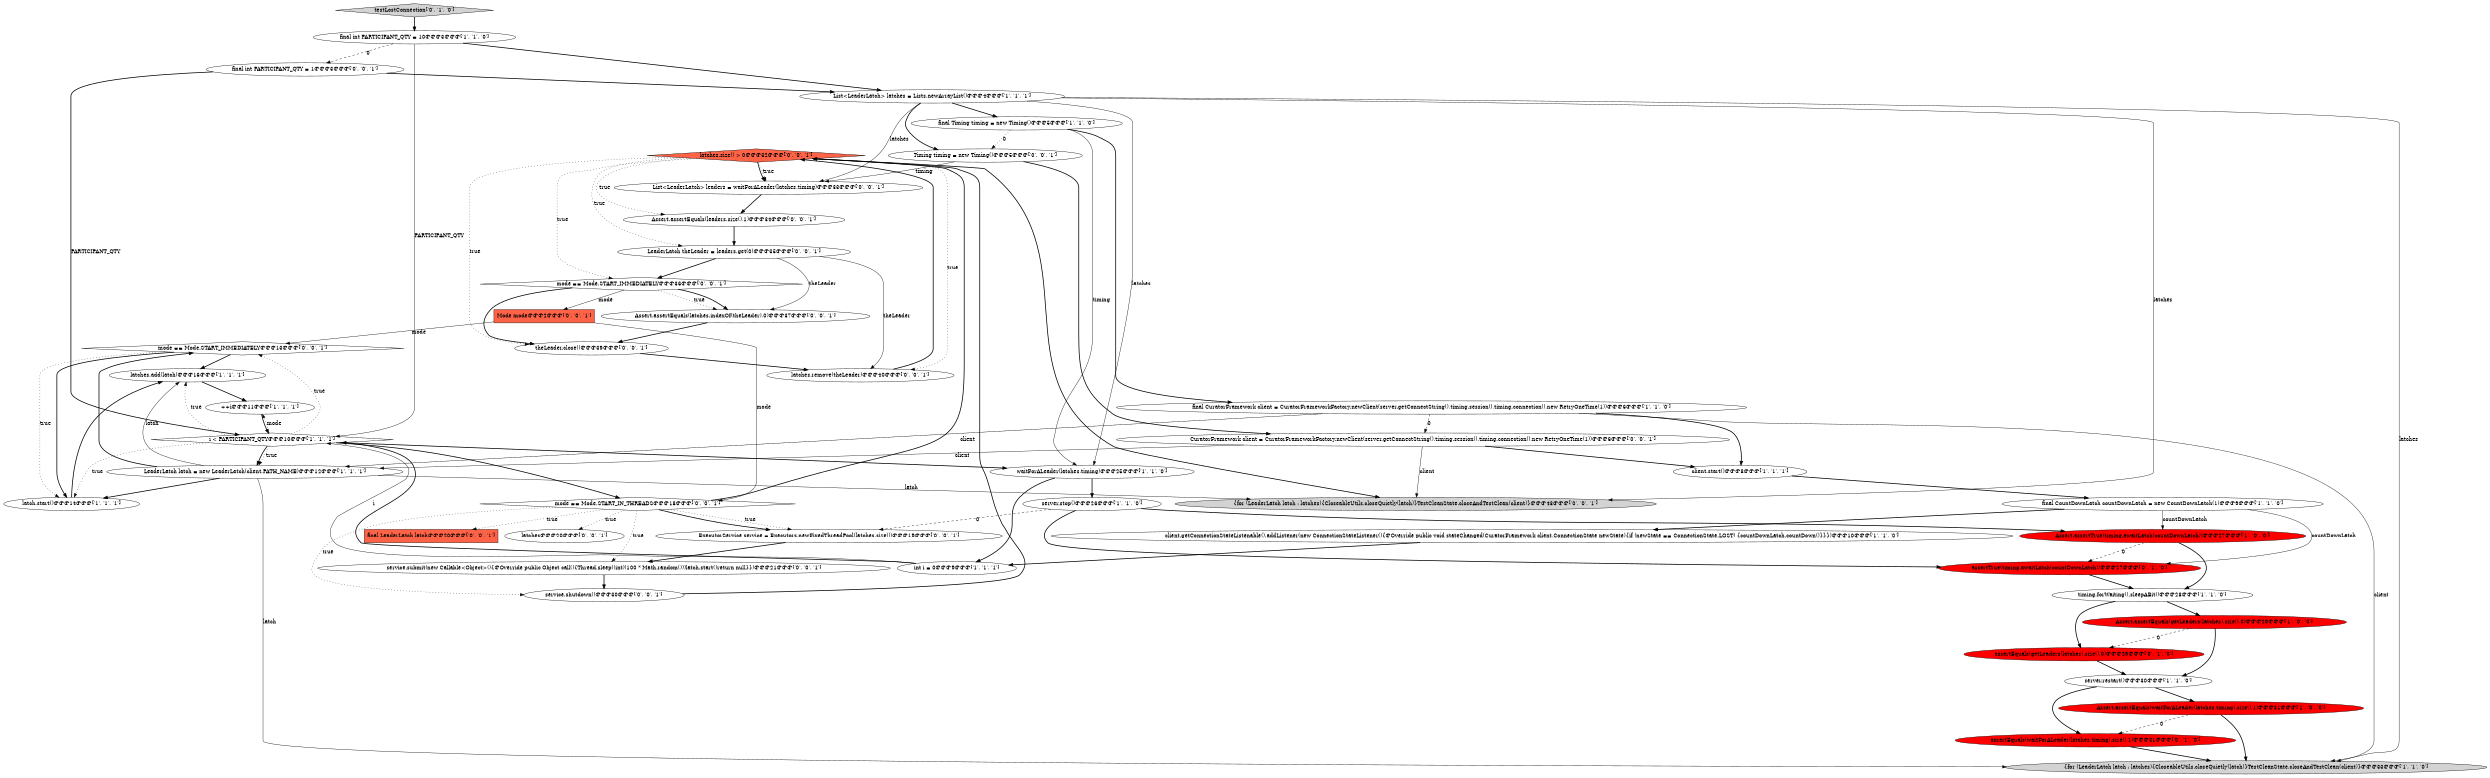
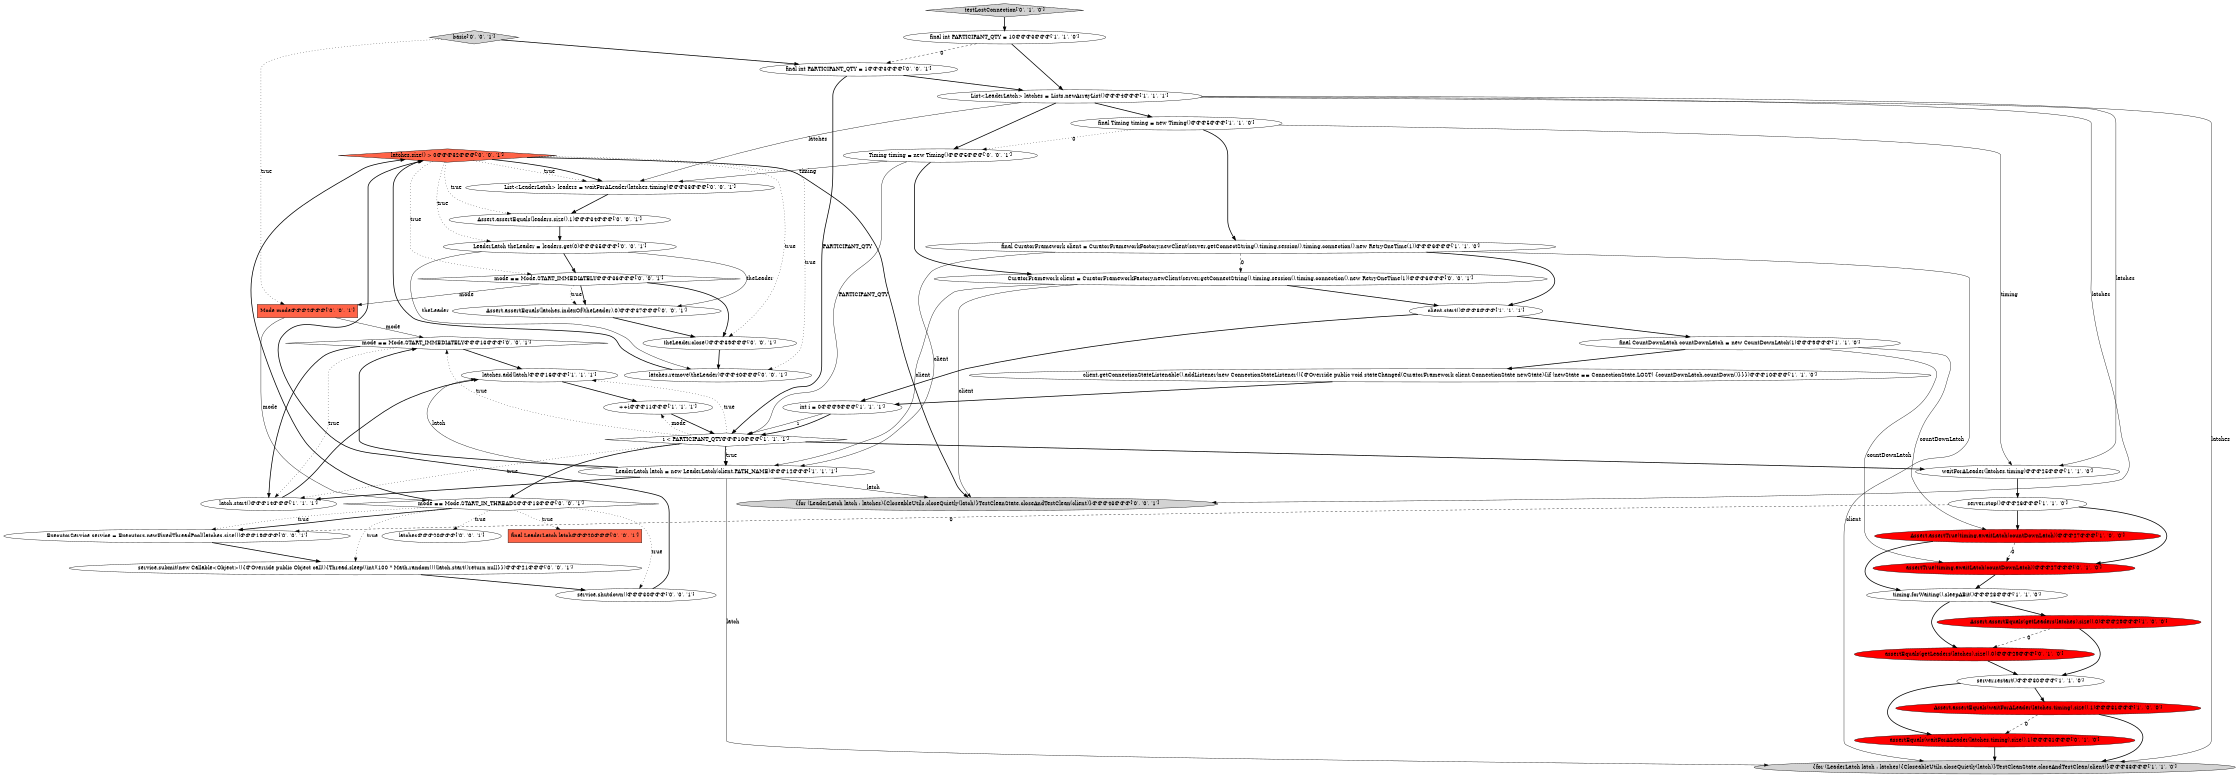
node "basic['0', '0', '1']": added
edge "final int PARTICIPANT_QTY = 10@@@3@@@['1', '1', '0']" -> "i < PARTICIPANT_QTY@@@10@@@['1', '1', '1']": now "Timing timing = new Timing()@@@5@@@['0', '0', '1']" -> "i < PARTICIPANT_QTY@@@10@@@['1', '1', '1']"
edge "waitForALeader(latches,timing)@@@25@@@['1', '1', '0']" -> "int i = 0@@@9@@@['1', '1', '1']": now "client.start()@@@8@@@['1', '1', '1']" -> "int i = 0@@@9@@@['1', '1', '1']"
